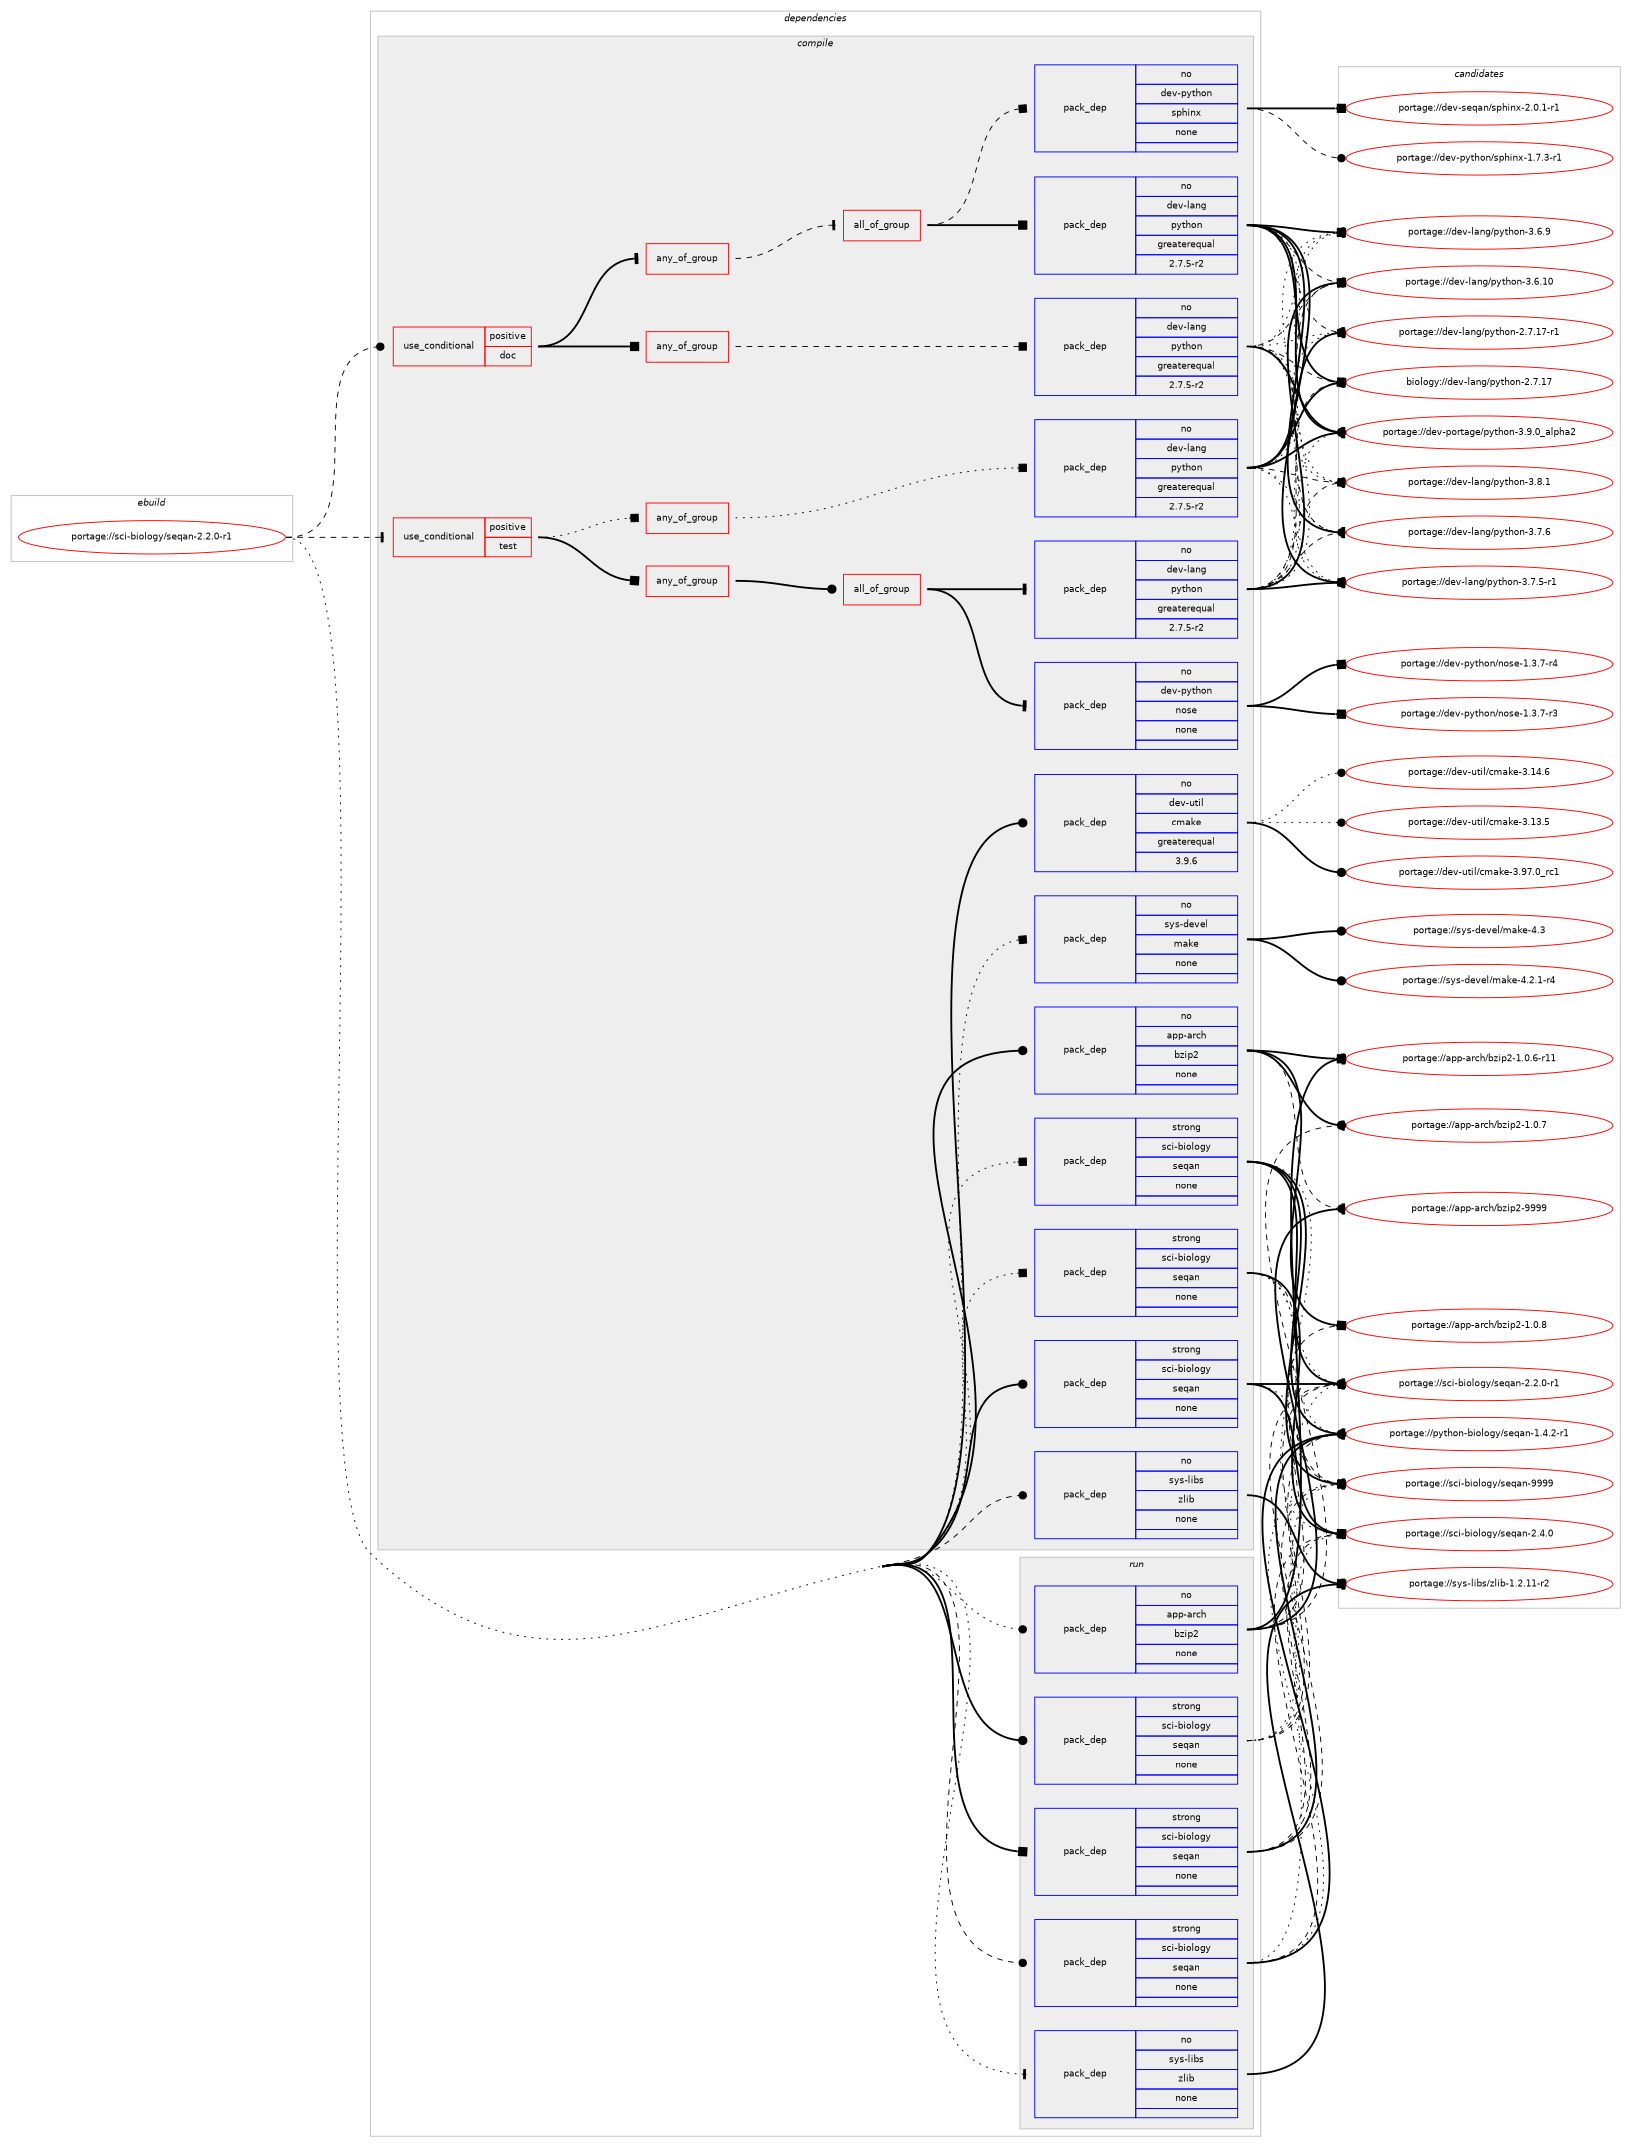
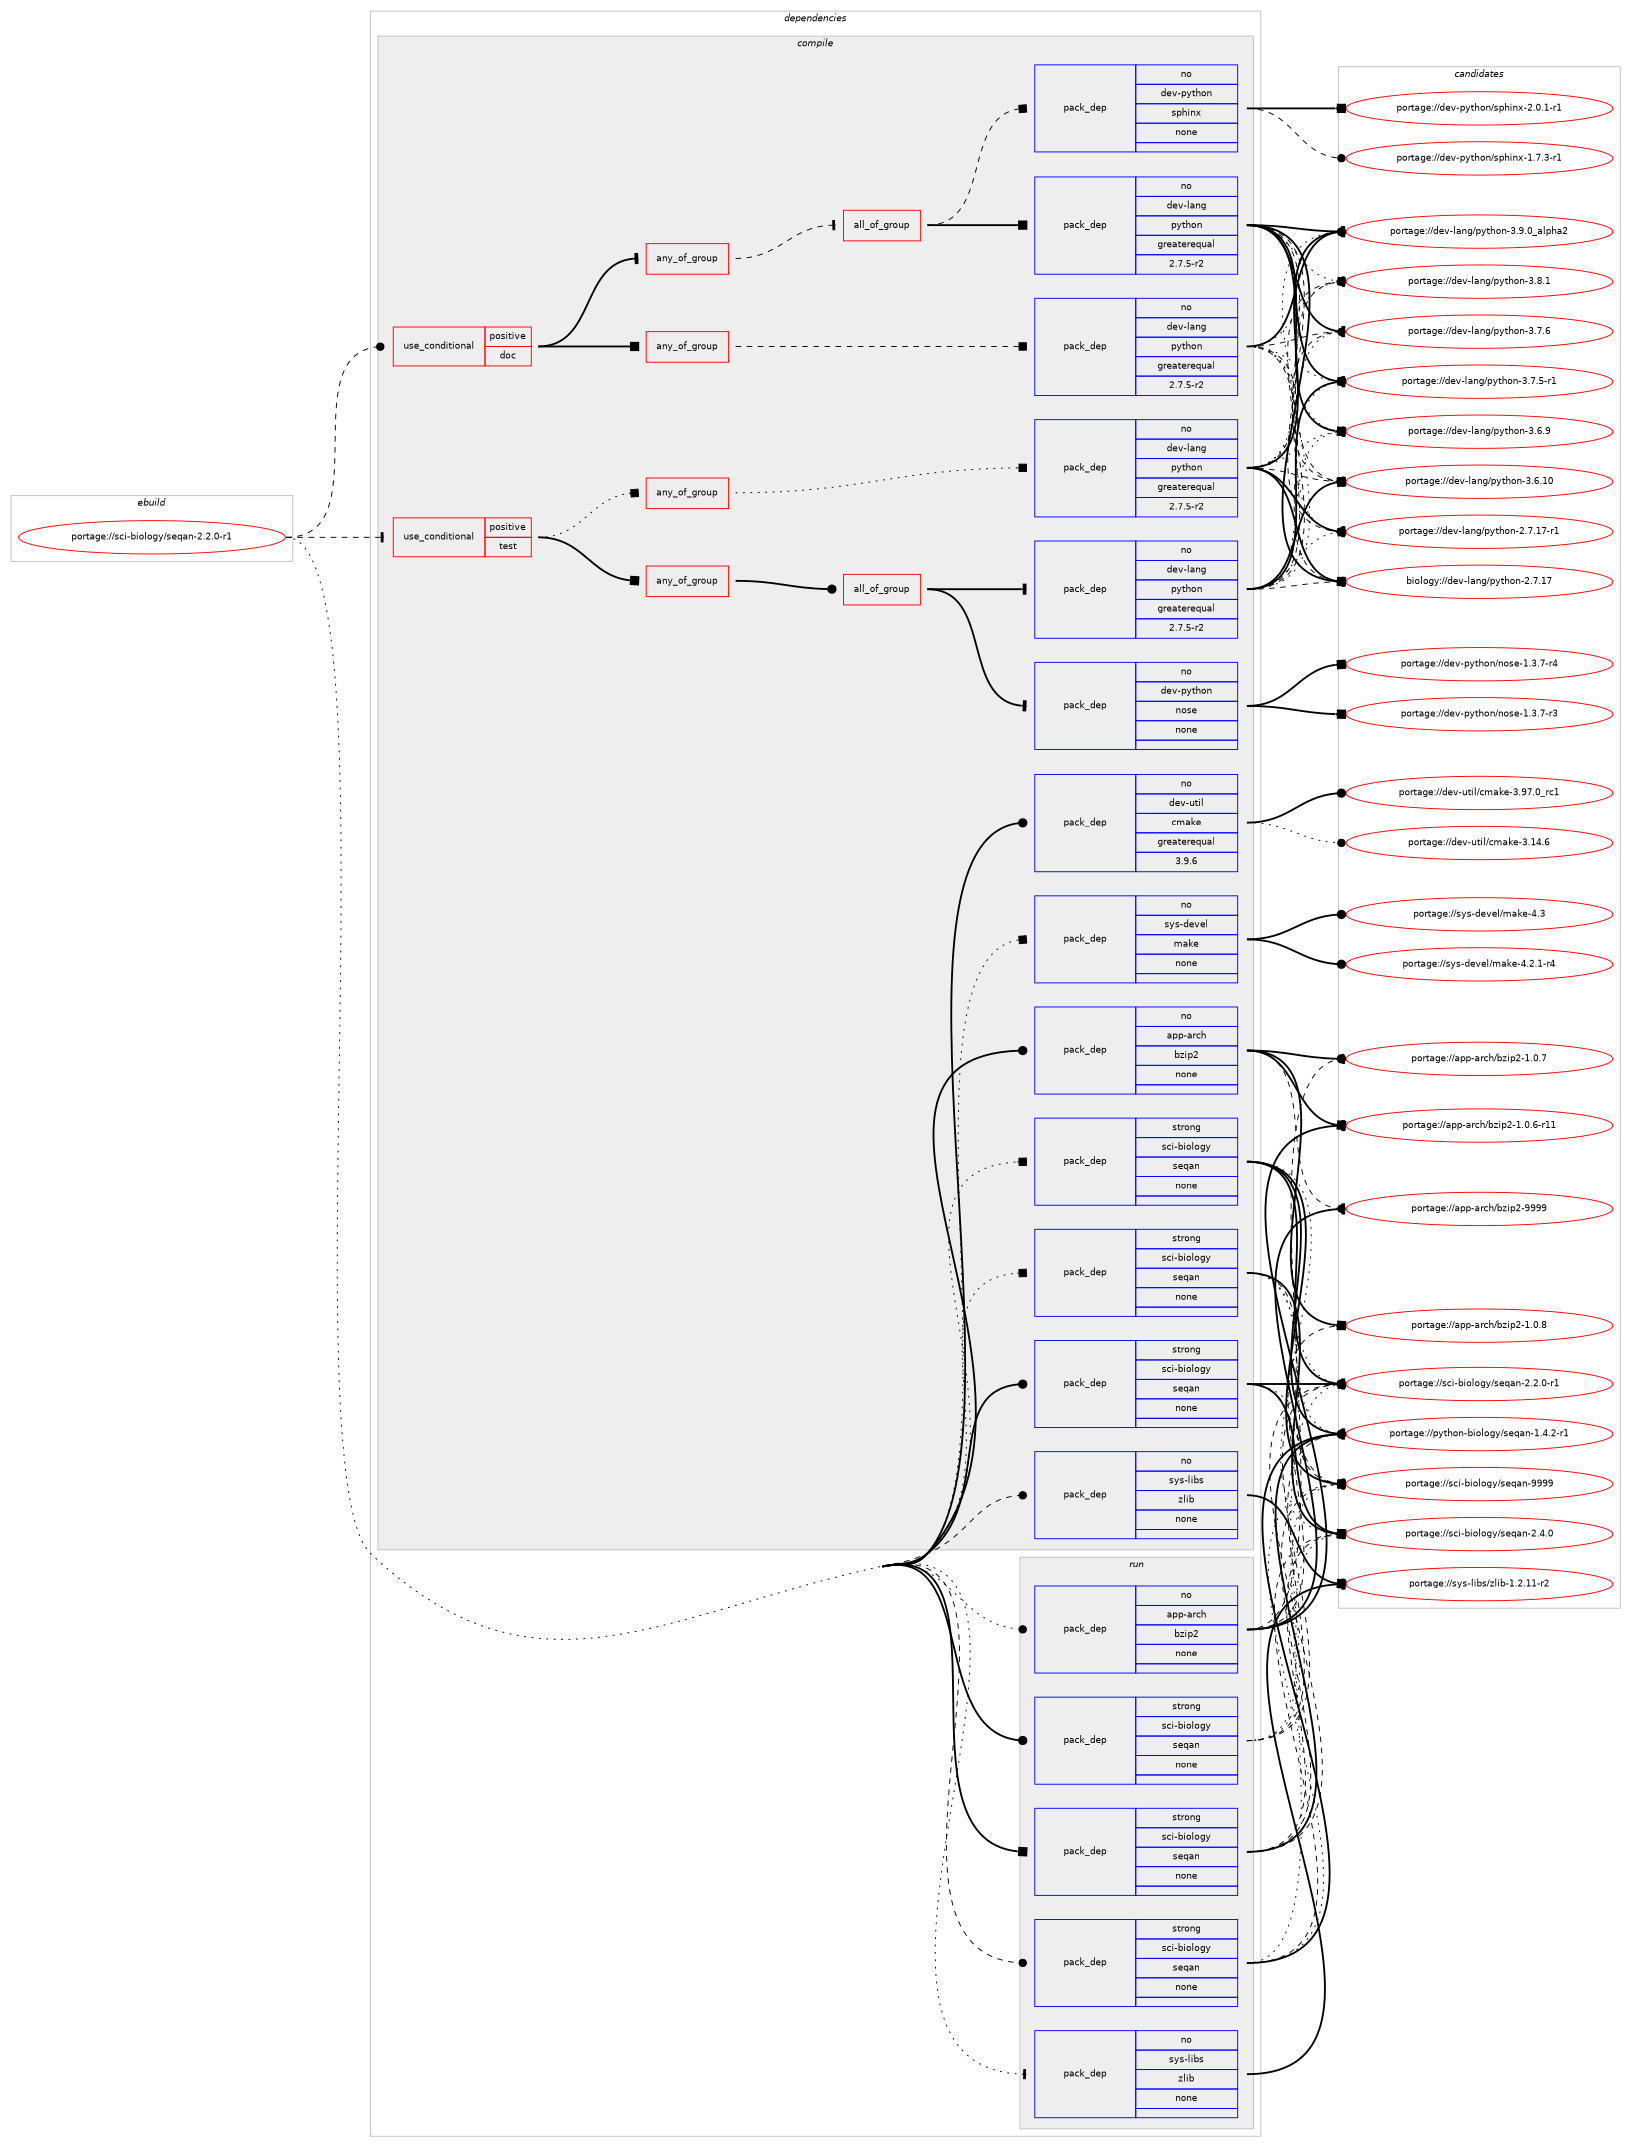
node "portage://dev-seqan/sphinx-2.0.1-r1": label "portage://dev-seqan/sphinx-2.0.1-r1" -> "portage://dev-python/sphinx-2.0.1-r1"
node "portage://dev-portage/python-3.9.0_alpha2": label "portage://dev-portage/python-3.9.0_alpha2" -> "portage://dev-lang/python-3.9.0_alpha2"
node "portage://dev-util/cmake-3.13.5": removed
